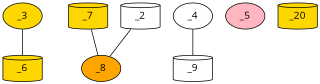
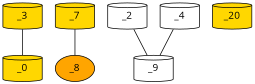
node "_3": shape ellipse -> cylinder
node "_4": shape ellipse -> cylinder
node "_5": removed
edge "_2" -- "_8": now "_2" -- "_9"
node "_6": label "_6" -> "_0"
